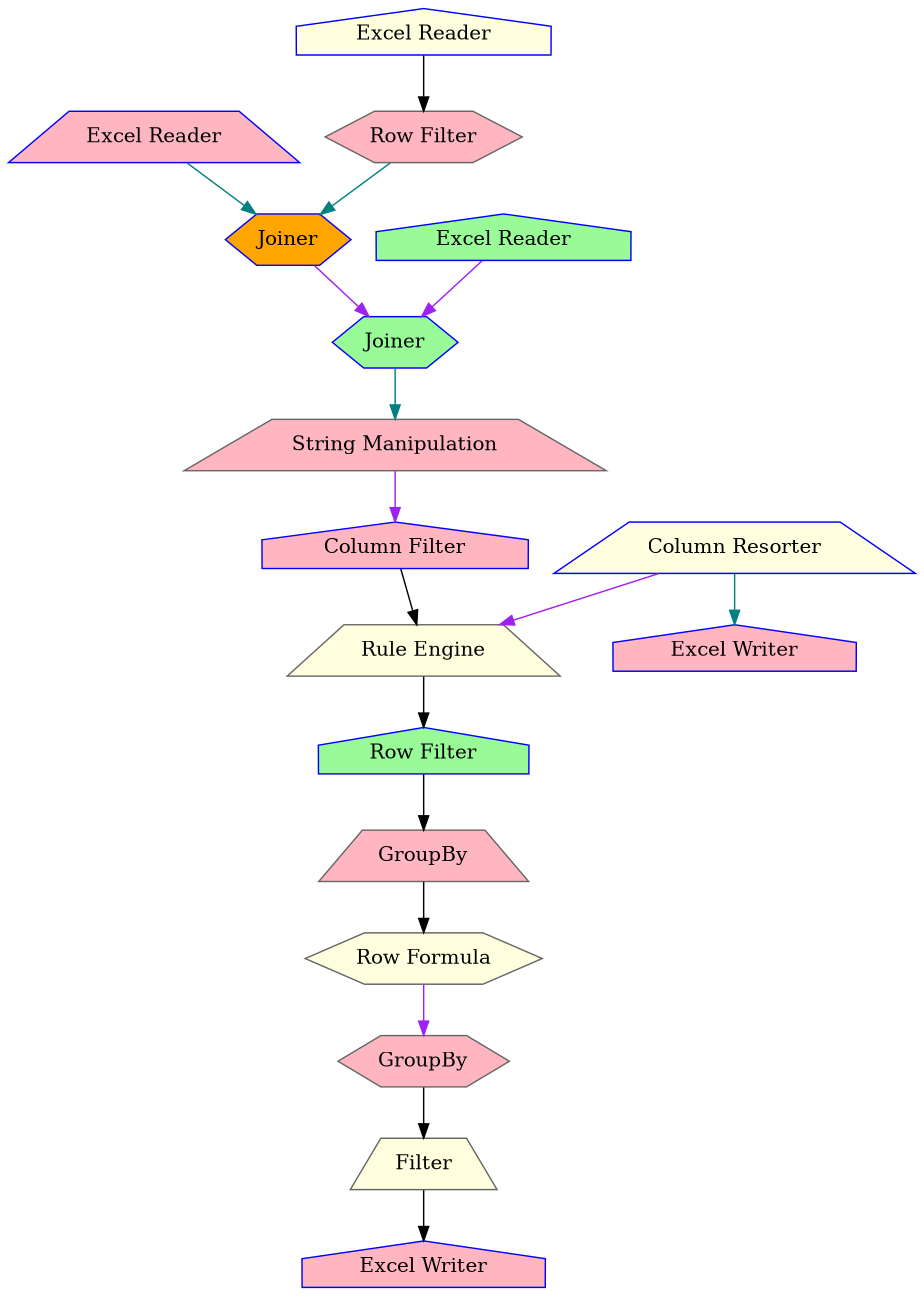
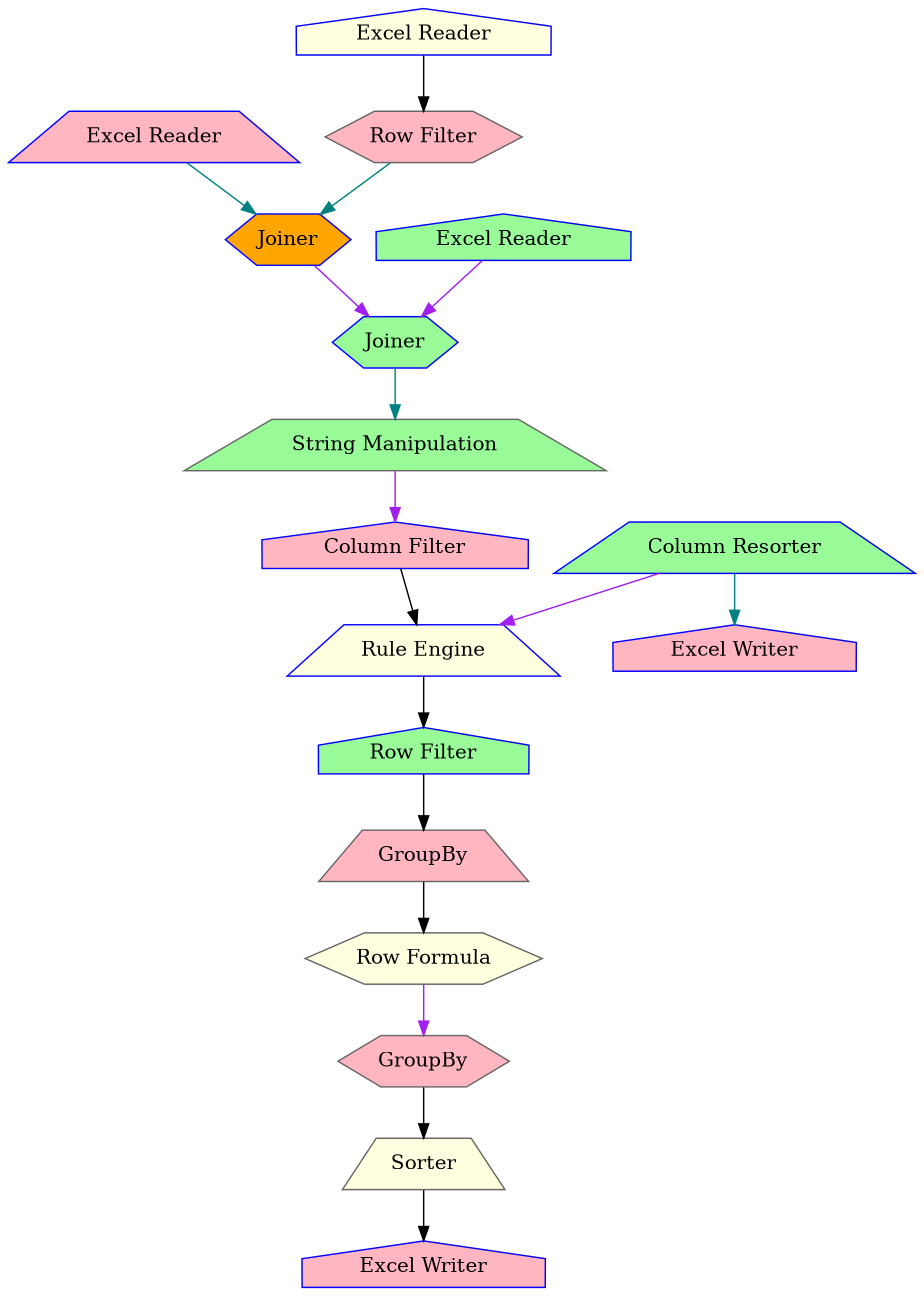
node "String Manipulation": fillcolor lightpink -> palegreen
node "Column Resorter": fillcolor lightyellow -> palegreen
node "Rule Engine": color gray40 -> blue
node "Filter": label "Filter" -> "Sorter"
